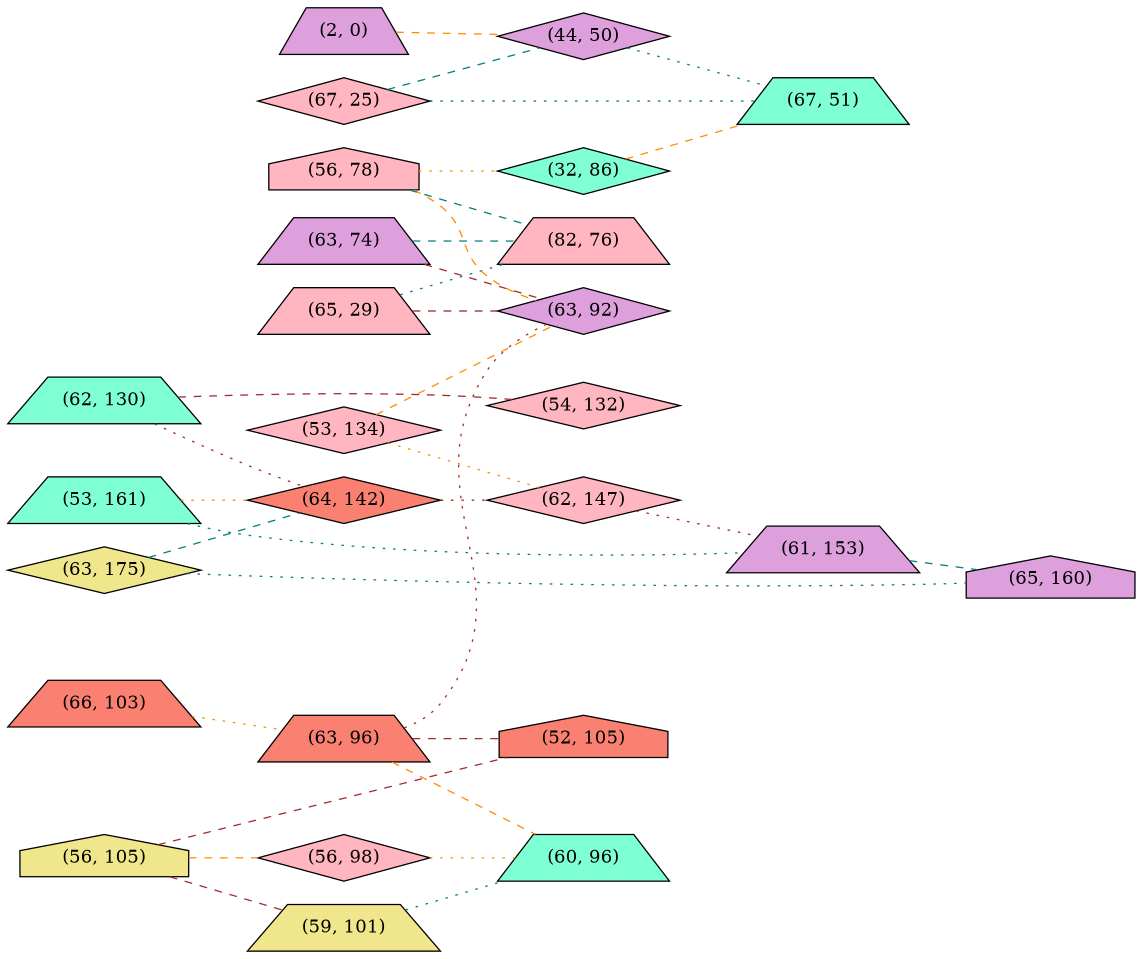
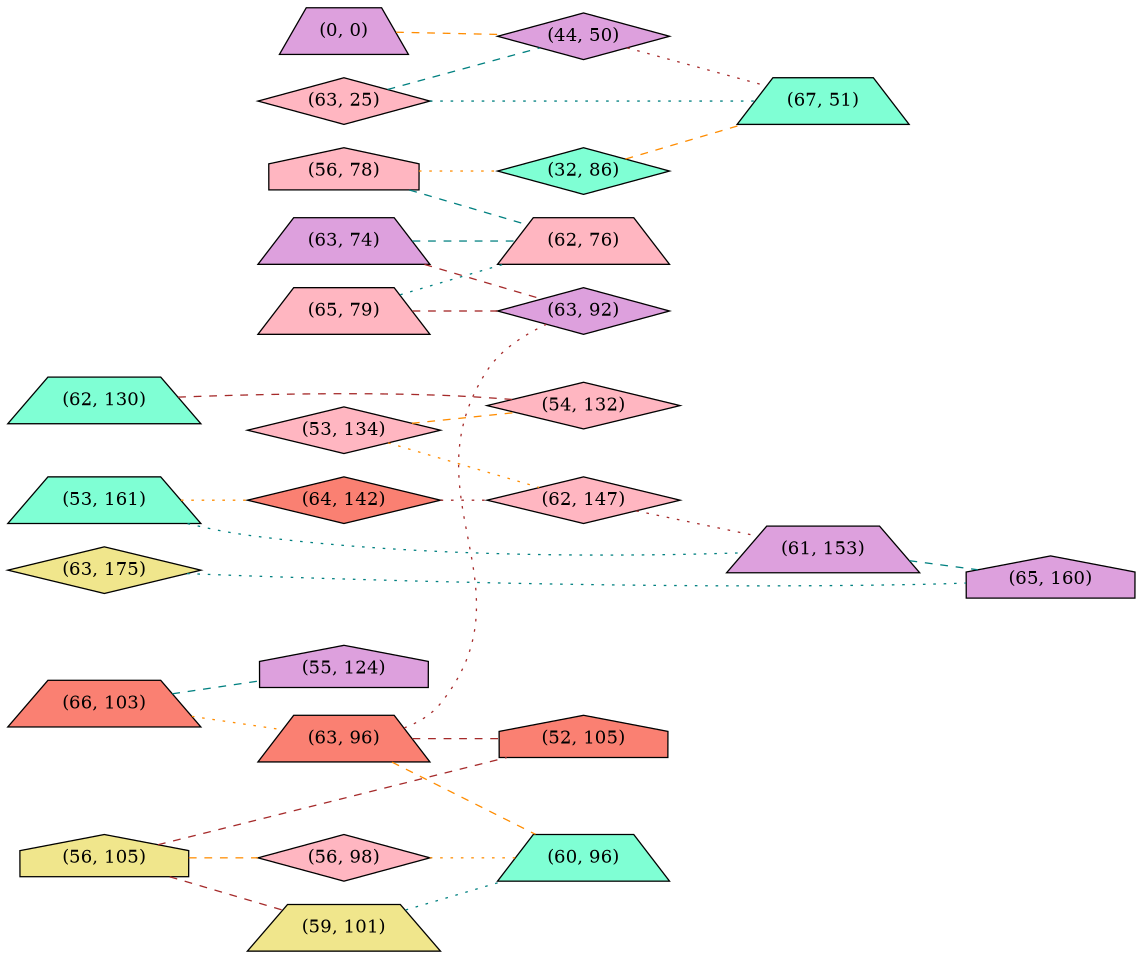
node "(2, 0)": label "(2, 0)" -> "(0, 0)"
edge "(44, 50)" -- "(67, 51)": color teal -> brown
node "(67, 25)": label "(67, 25)" -> "(63, 25)"
node "(82, 76)": label "(82, 76)" -> "(62, 76)"
edge "(56, 78)" -- "(63, 92)": removed
node "(65, 29)": label "(65, 29)" -> "(65, 79)"
edge "(63, 92)" -- "(53, 134)": now "(54, 132)" -- "(53, 134)"
edge "(62, 130)" -- "(64, 142)": removed
edge "(64, 142)" -- "(63, 175)": removed
node "(55, 124)": added
